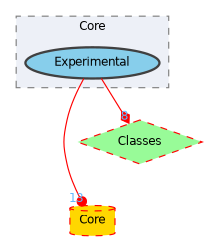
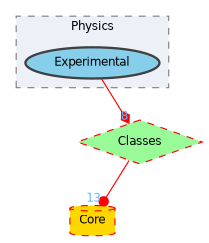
cluster "Core": label "Core" -> "Physics"
edge "Experimental" -> "Core": now "Classes" -> "Core"
